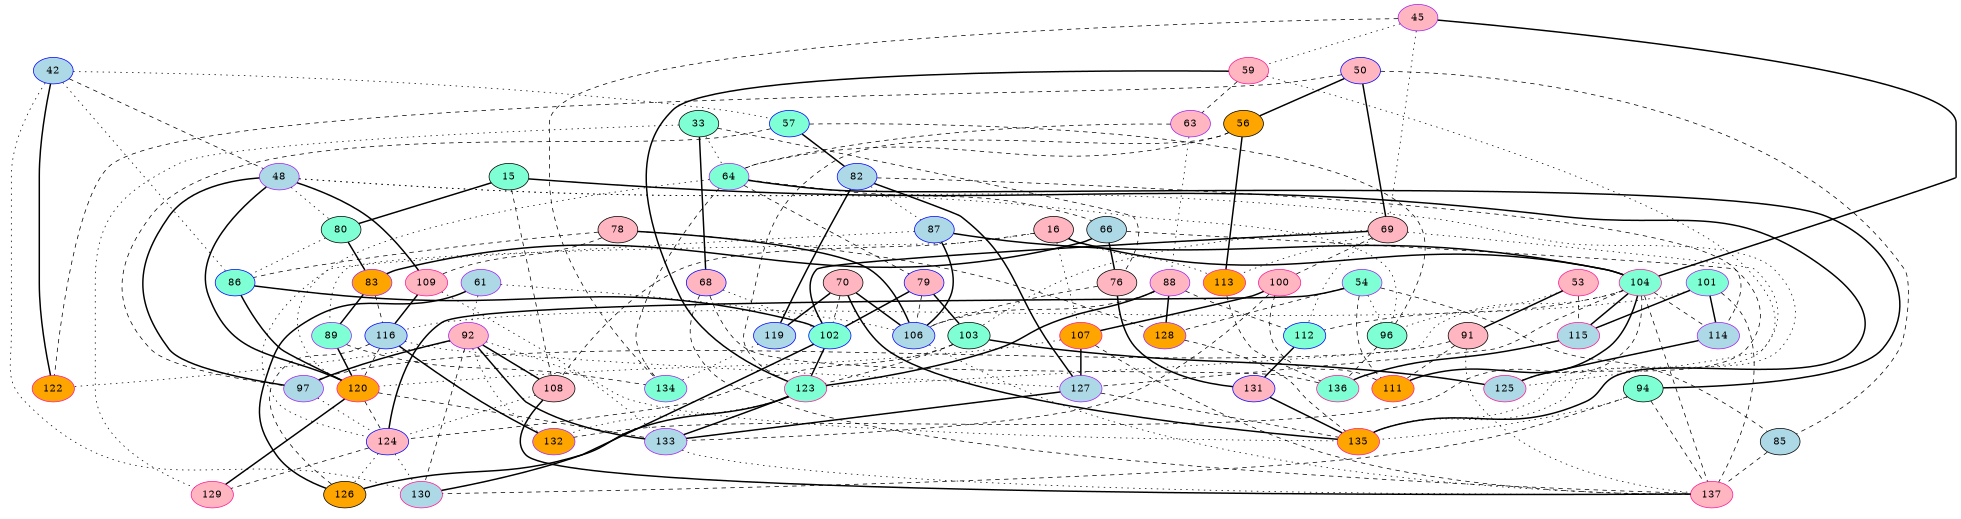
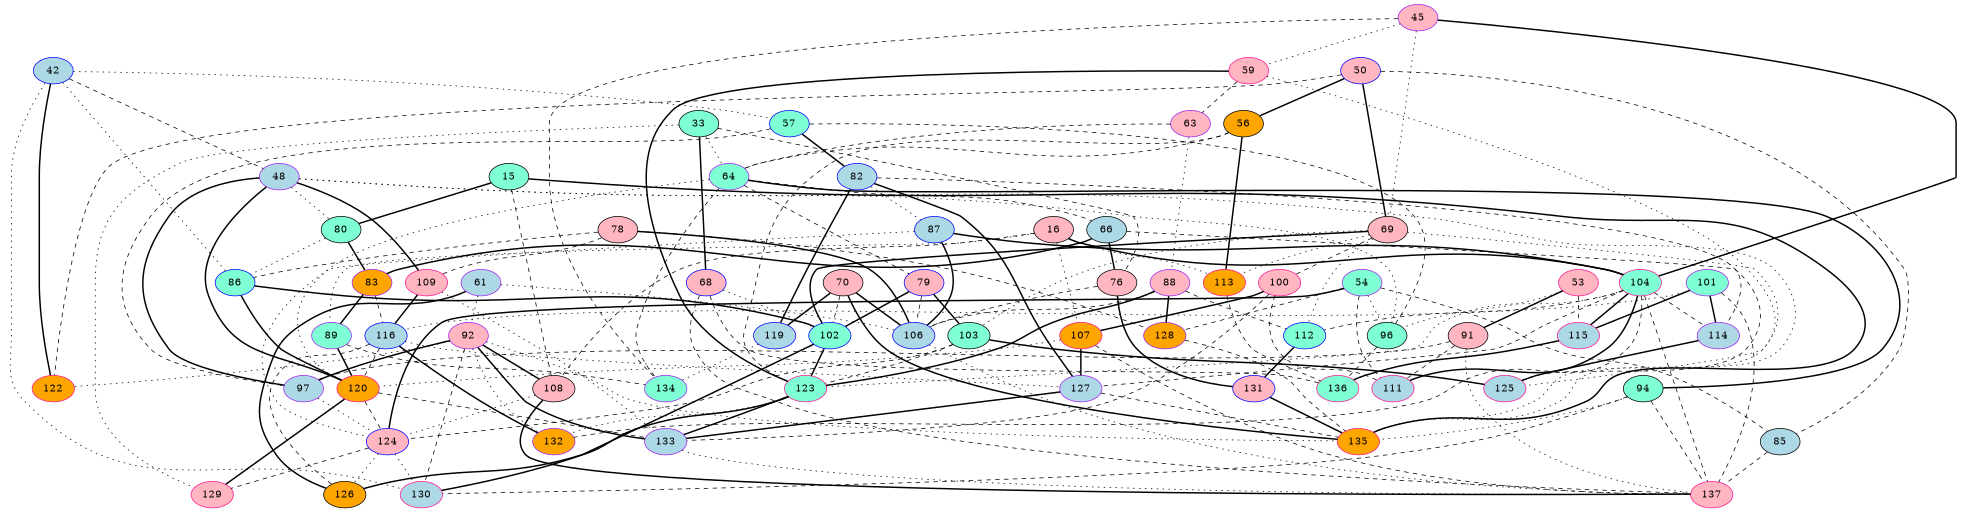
node "111": fillcolor orange -> lightblue
